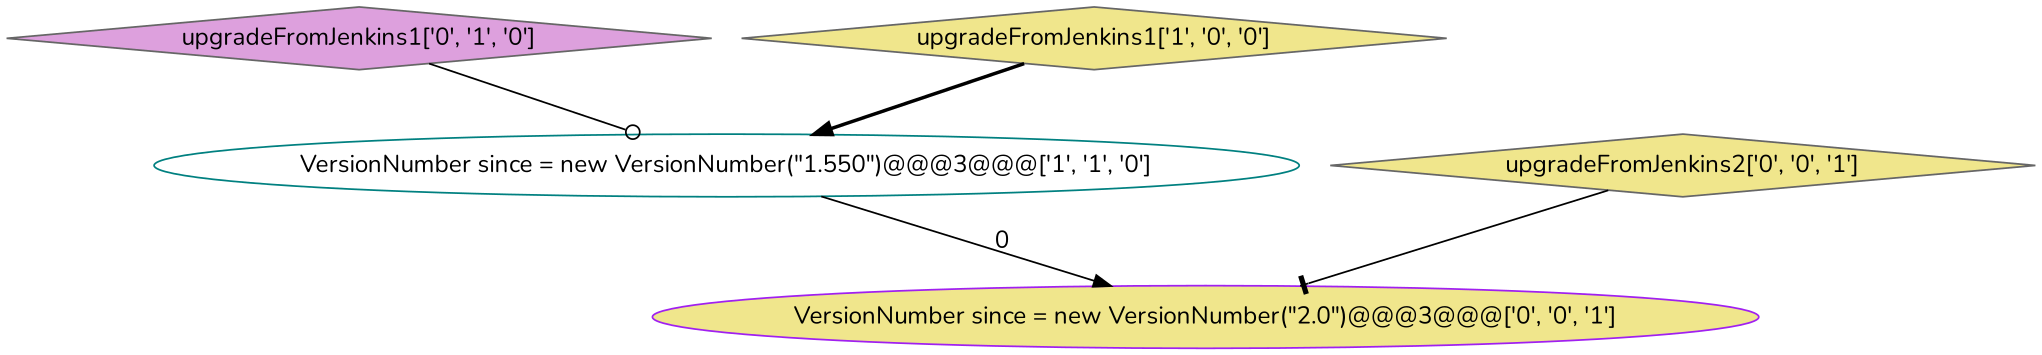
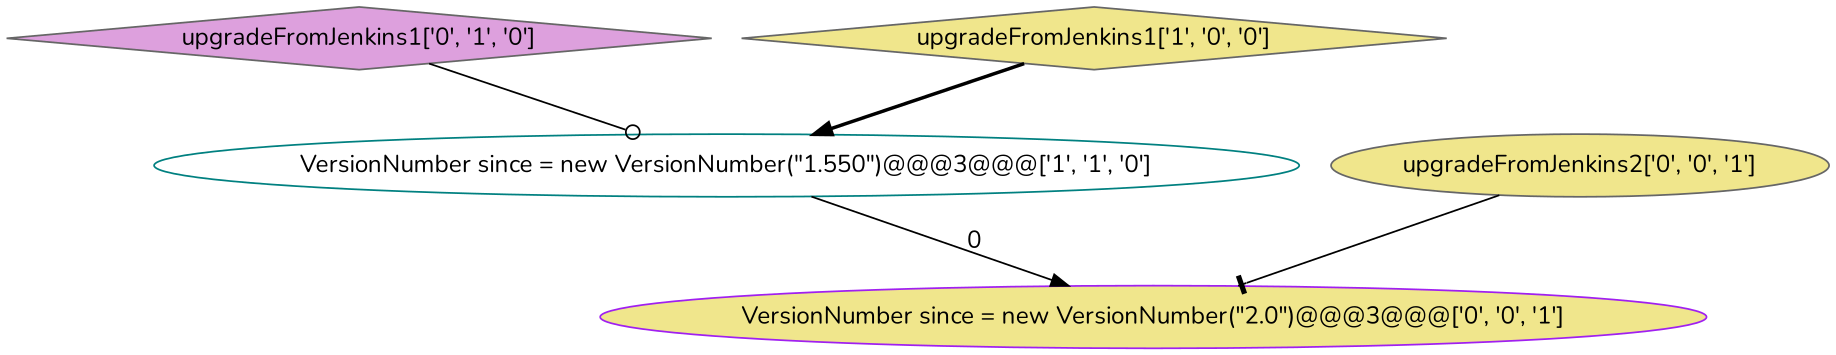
node "upgradeFromJenkins2['0', '0', '1']": shape diamond -> ellipse
